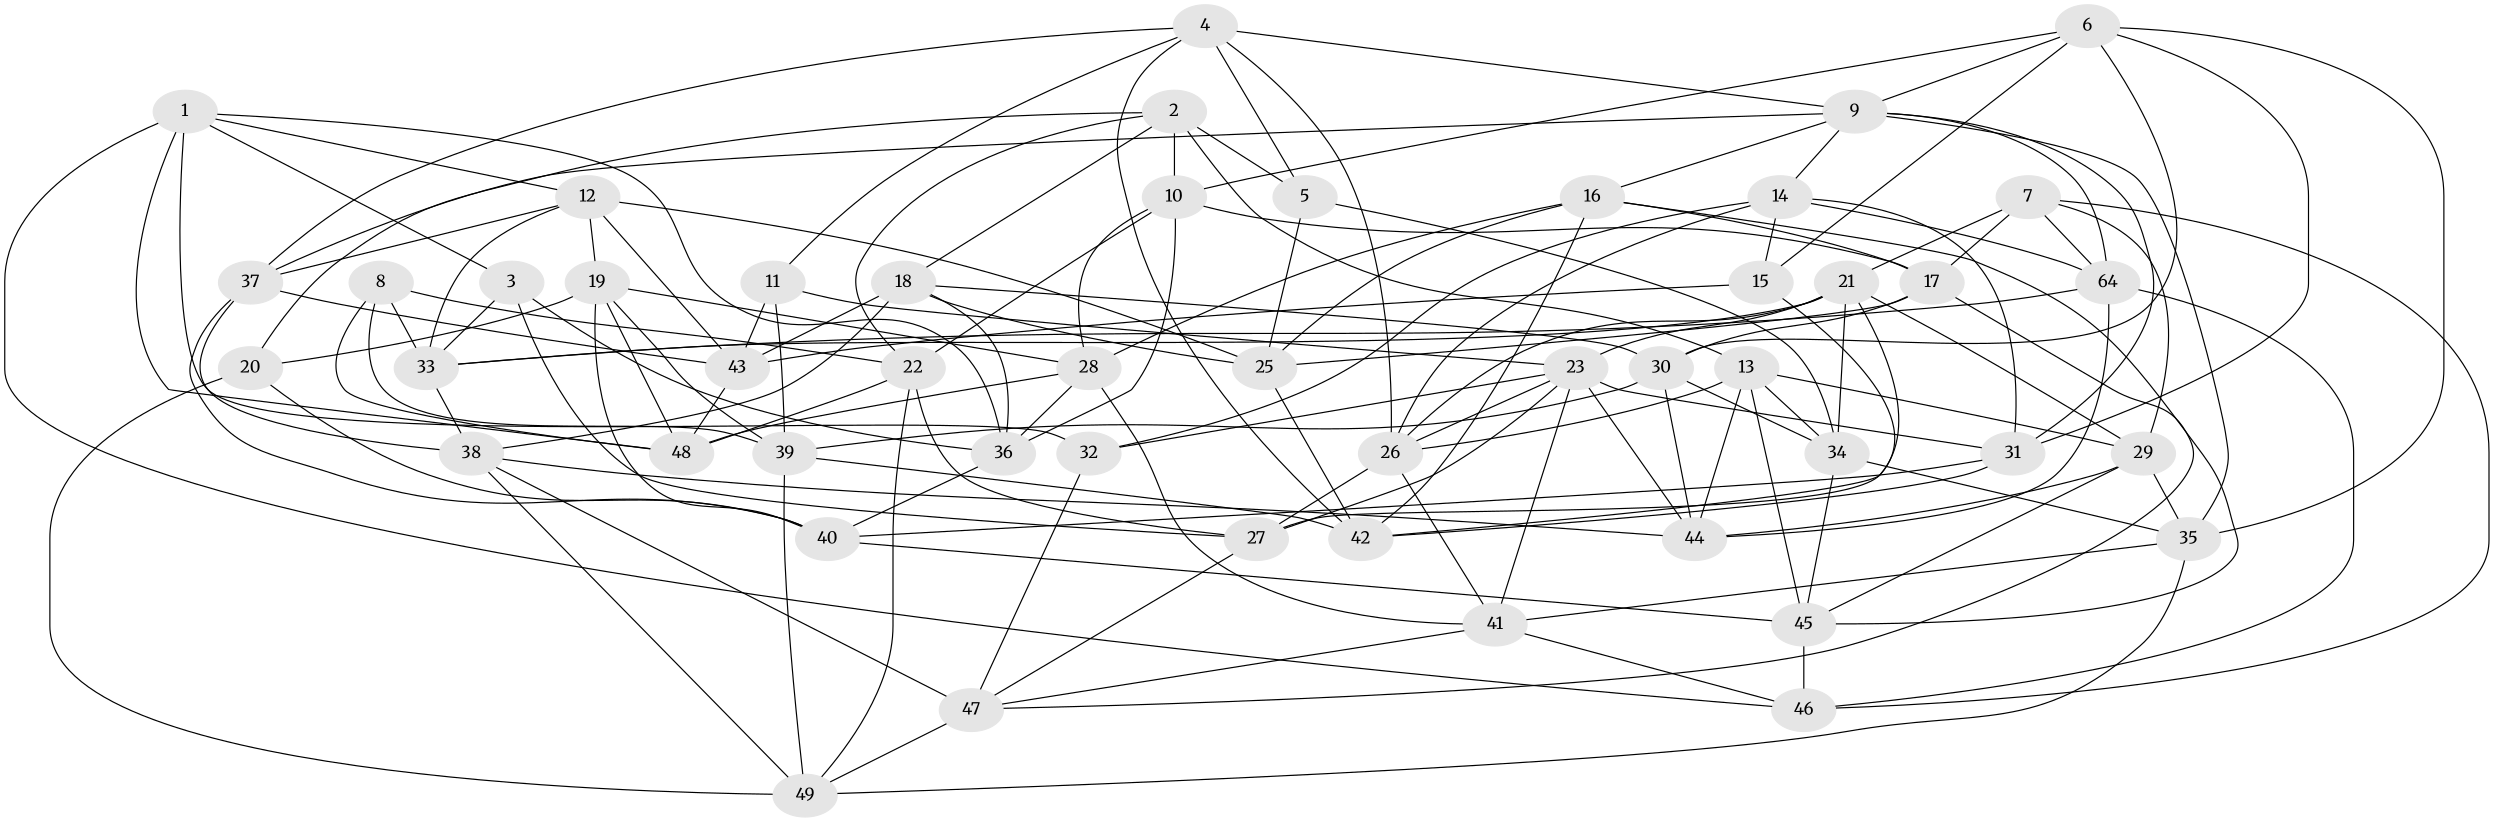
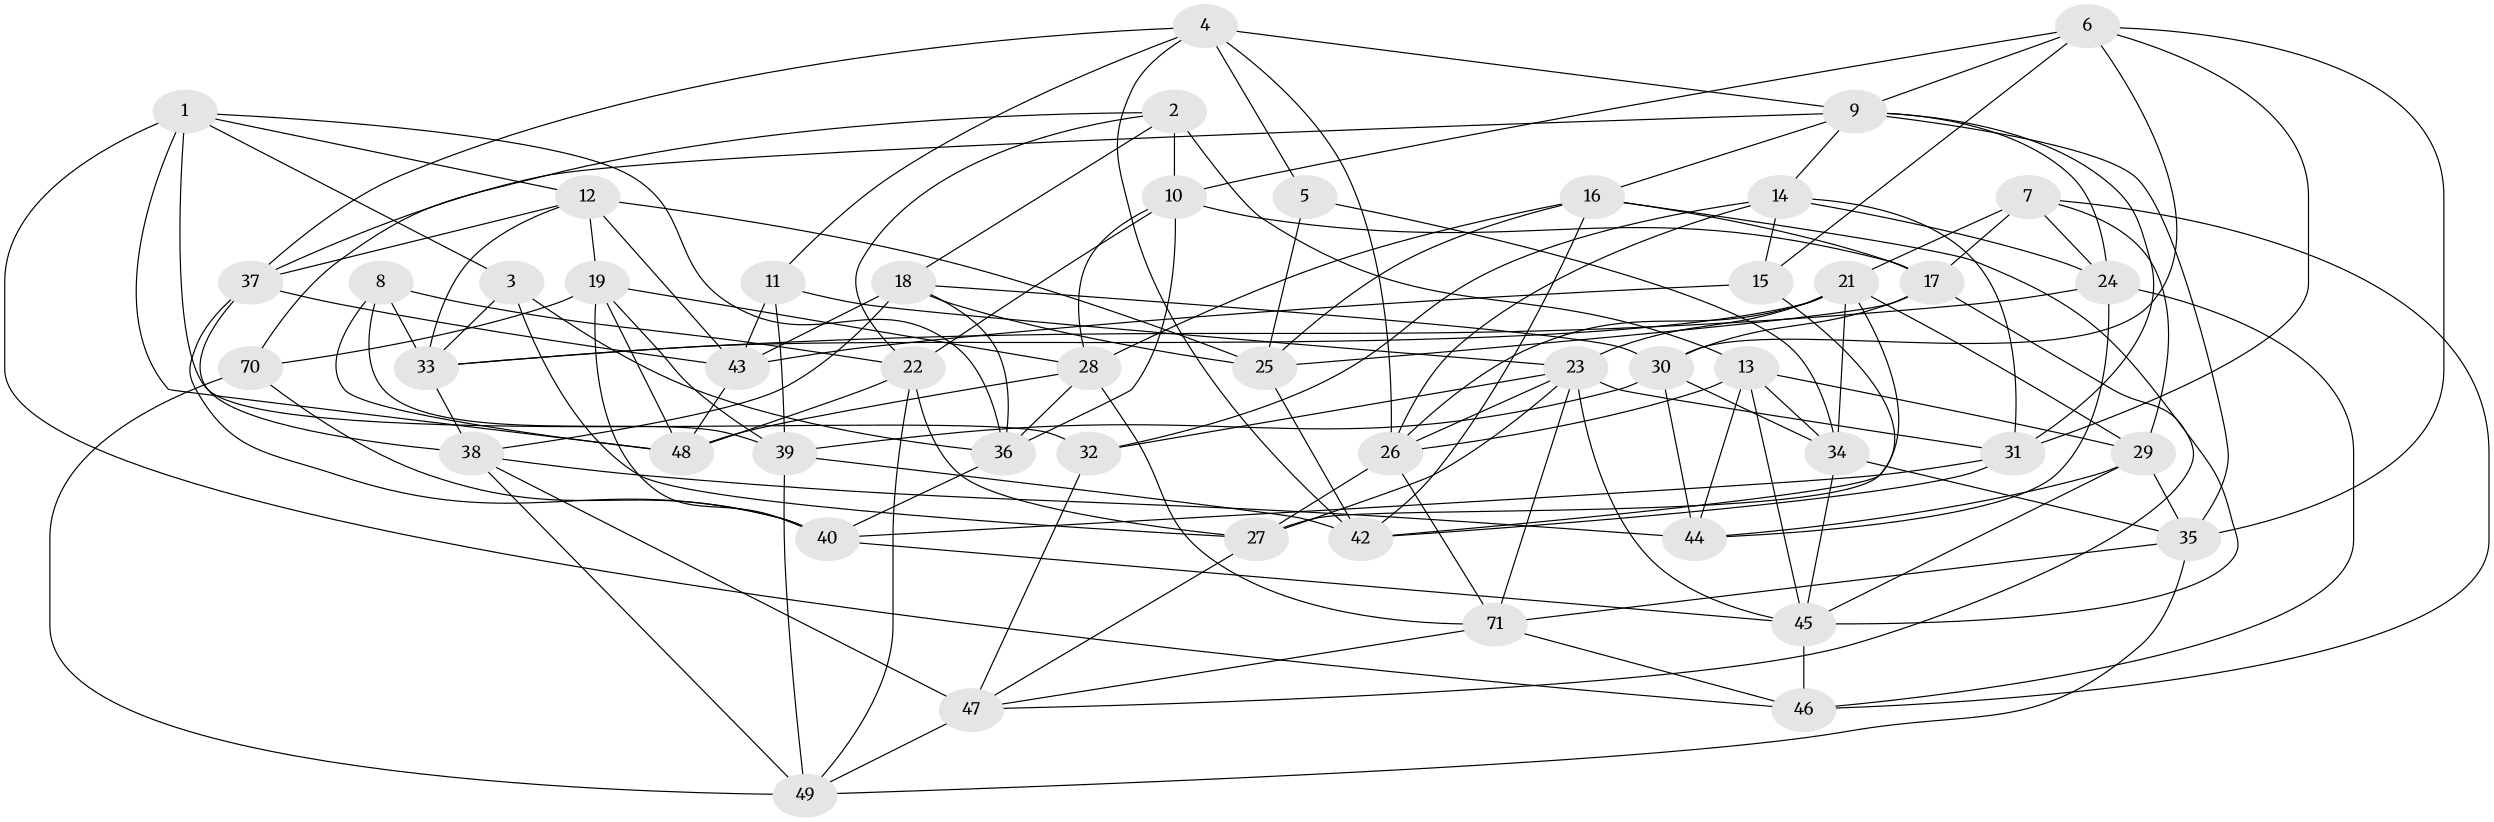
edge "2" -- "5": removed
node "64": label "64" -> "24"
node "20": label "20" -> "70"
edge "23" -- "44": now "23" -- "45"
node "41": label "41" -> "71"
